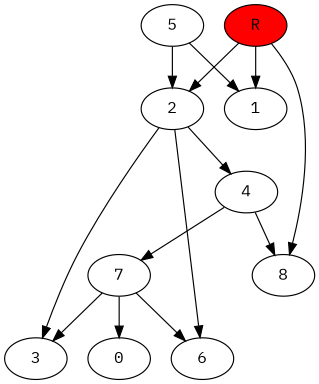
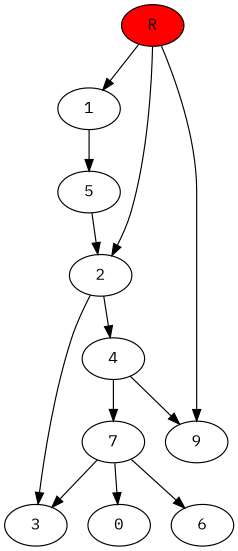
edge "5" -> "1": reversed
edge "2" -> "6": removed
node "8": label "8" -> "9"
